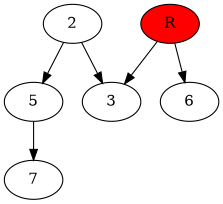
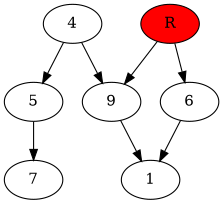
node "2": label "2" -> "4"
node "3": label "3" -> "9"
node "1": added
